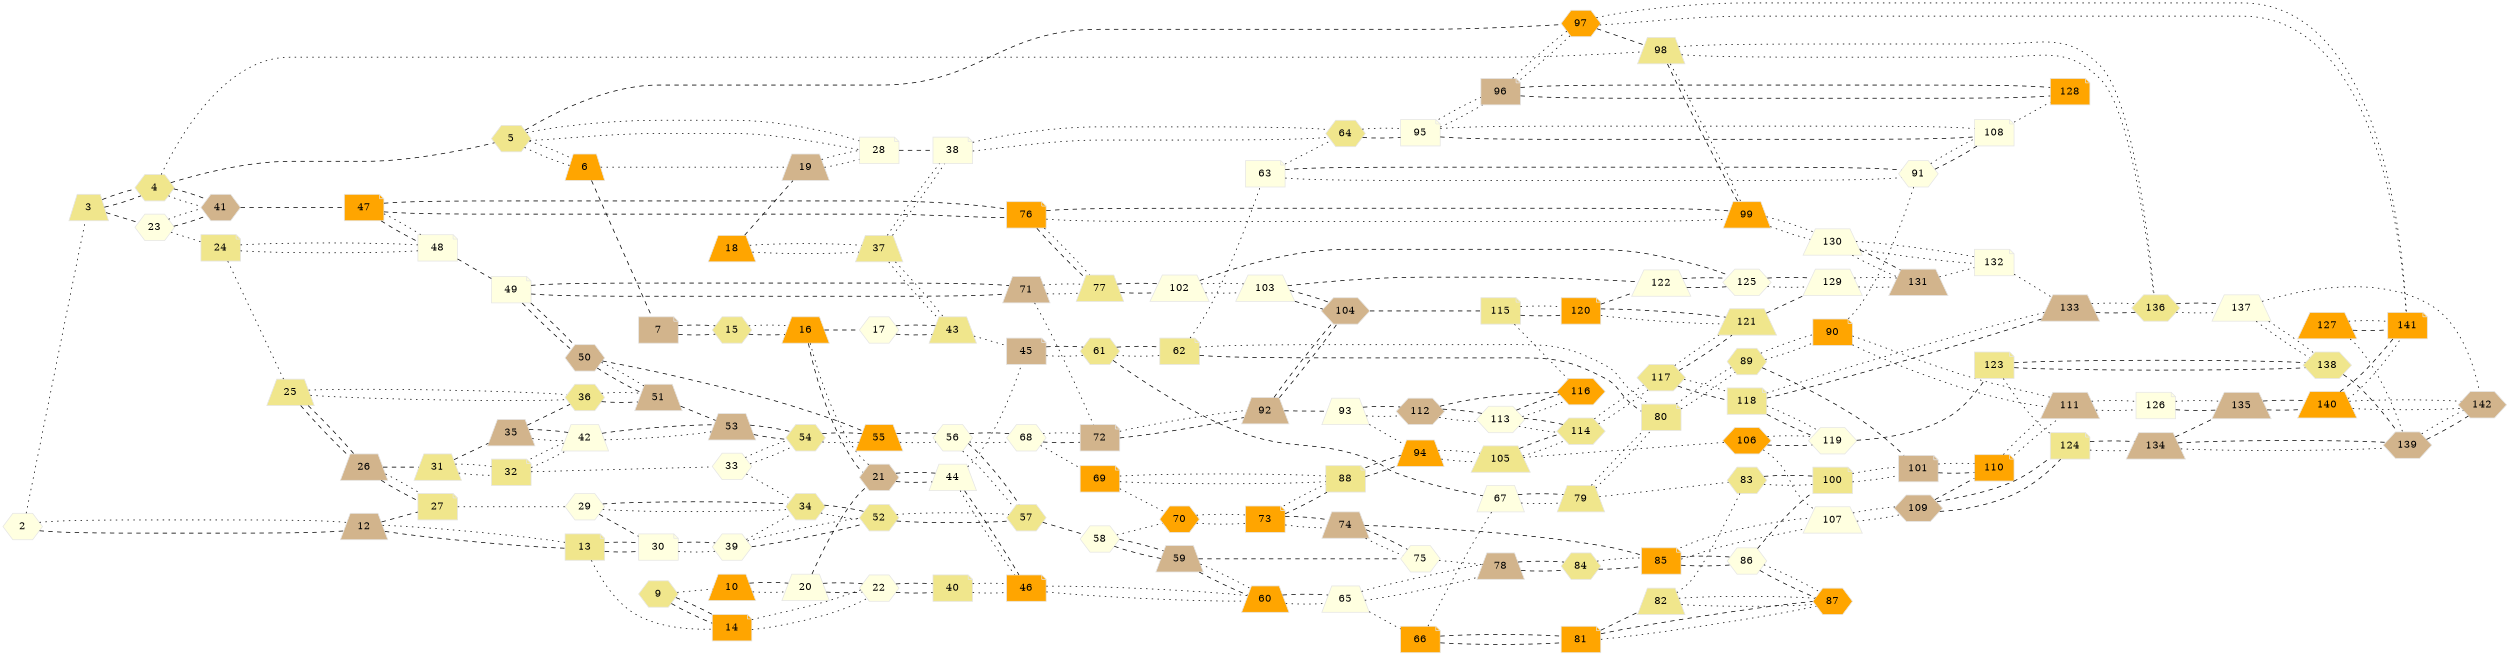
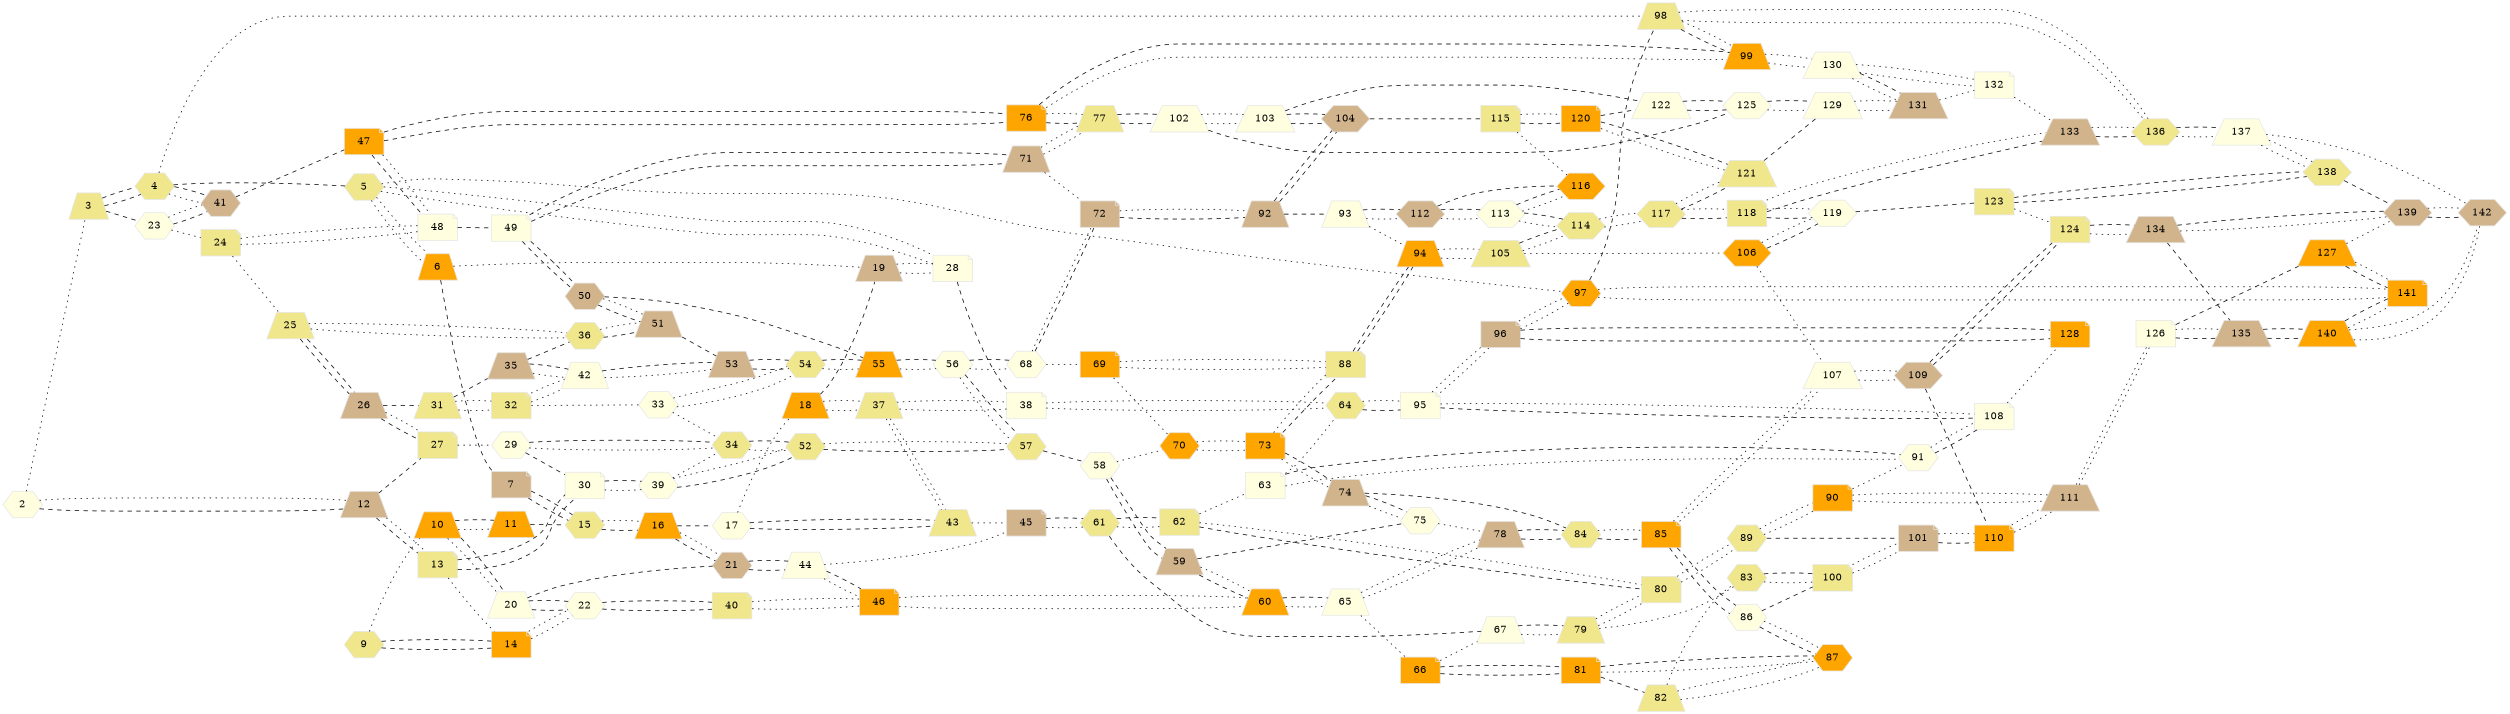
edge "97" -- "5": style dashed -> dotted
edge "127" -- "126": added
edge "18" -- "17": added
node "11": added
edge "74" -- "85": now "74" -- "84"
